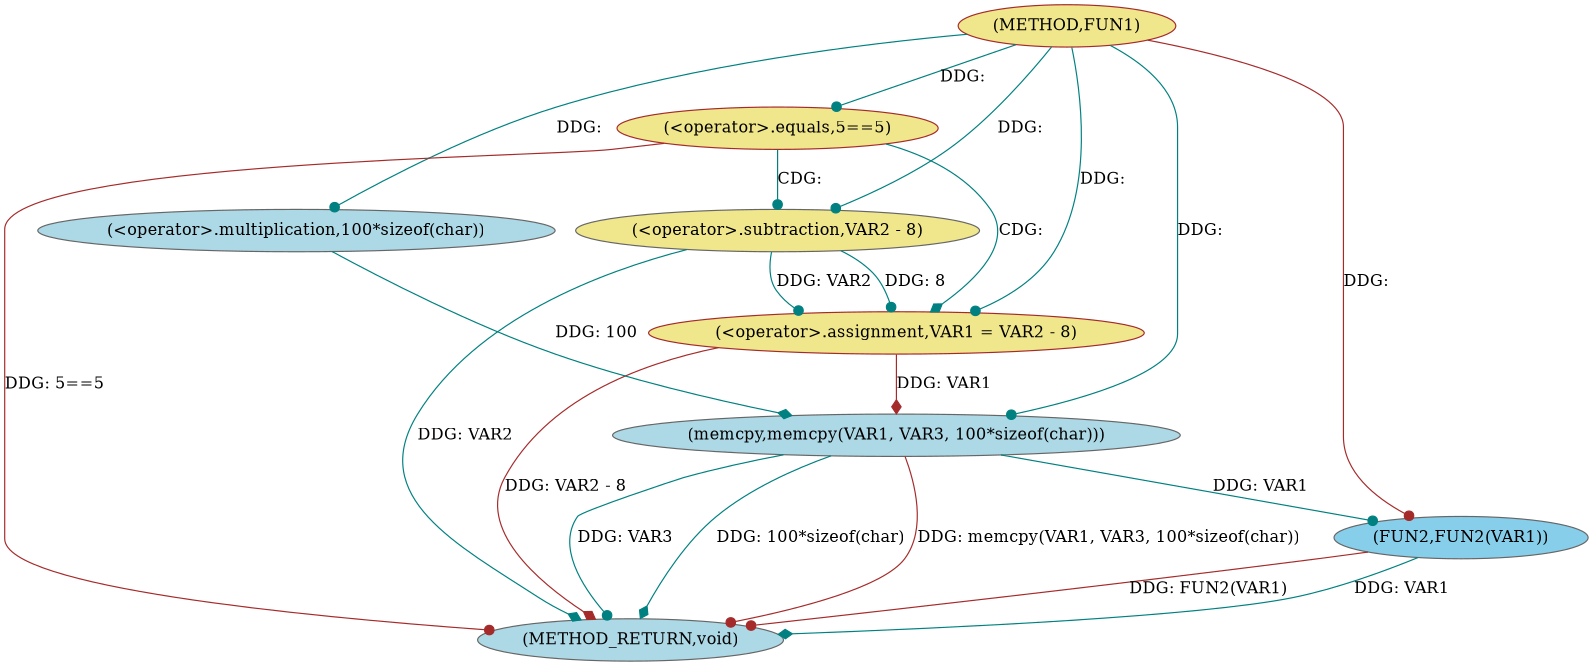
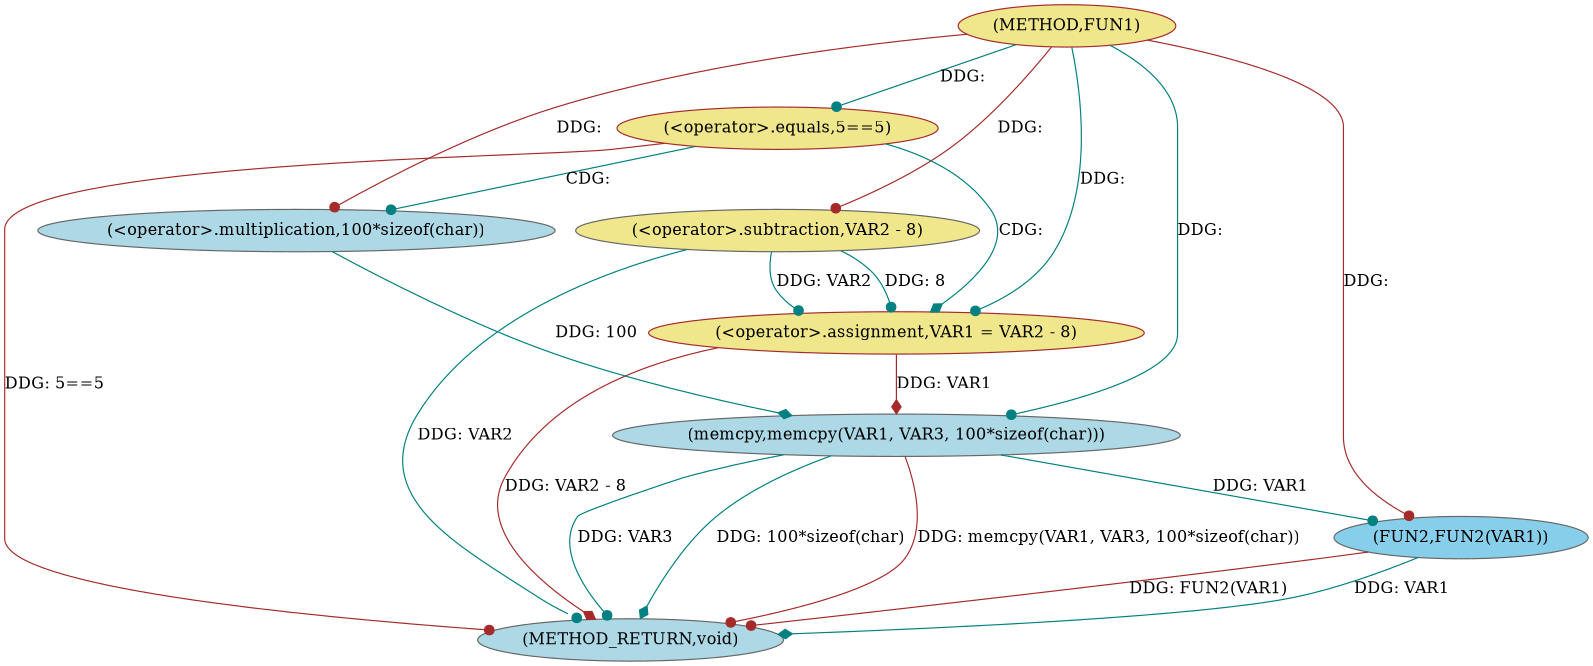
edge "(METHOD,FUN1)" -> "(<operator>.multiplication,100*sizeof(char))": color teal -> brown
edge "(METHOD,FUN1)" -> "(<operator>.subtraction,VAR2 - 8)": color teal -> brown
edge "(<operator>.equals,5==5)" -> "(<operator>.subtraction,VAR2 - 8)": now "(<operator>.equals,5==5)" -> "(<operator>.multiplication,100*sizeof(char))"
edge "(<operator>.subtraction,VAR2 - 8)" -> "(METHOD_RETURN,void)": arrowhead diamond -> dot
